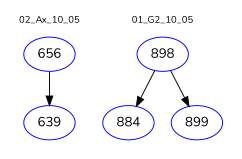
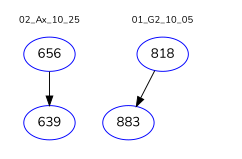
cluster "02_Ax_10_05": label "02_Ax_10_05" -> "02_Ax_10_25"
node "898": label "898" -> "818"
node "884": label "884" -> "883"
node "899": removed
